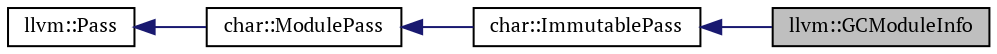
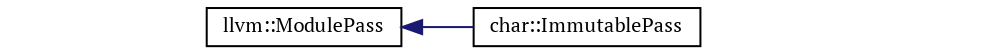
node "llvm::Pass": removed
node "char::ModulePass": label "char::ModulePass" -> "llvm::ModulePass"
node "llvm::GCModuleInfo": removed
